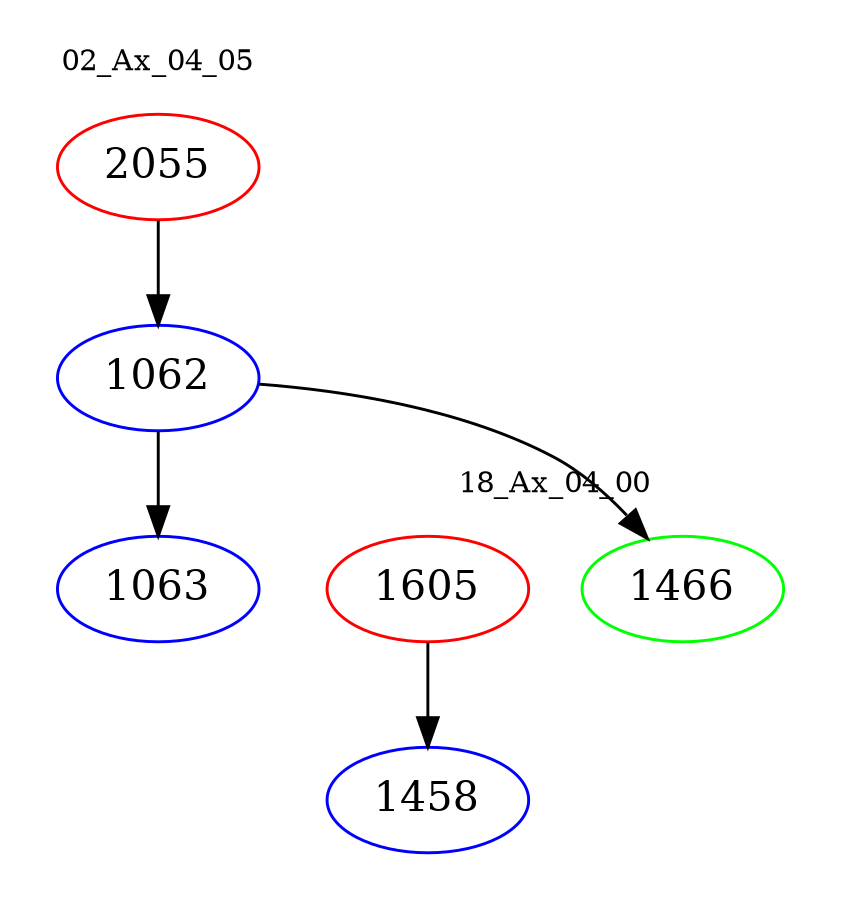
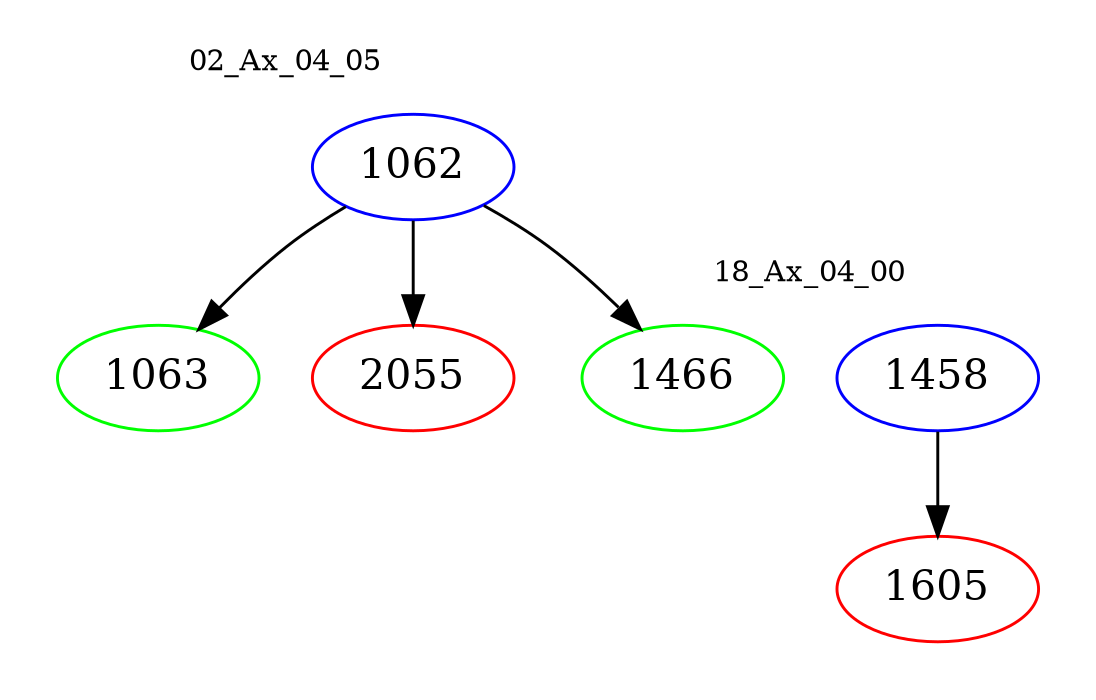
edge "2055" -> "1062": reversed
node "1063": color blue -> green
edge "1605" -> "1458": reversed
